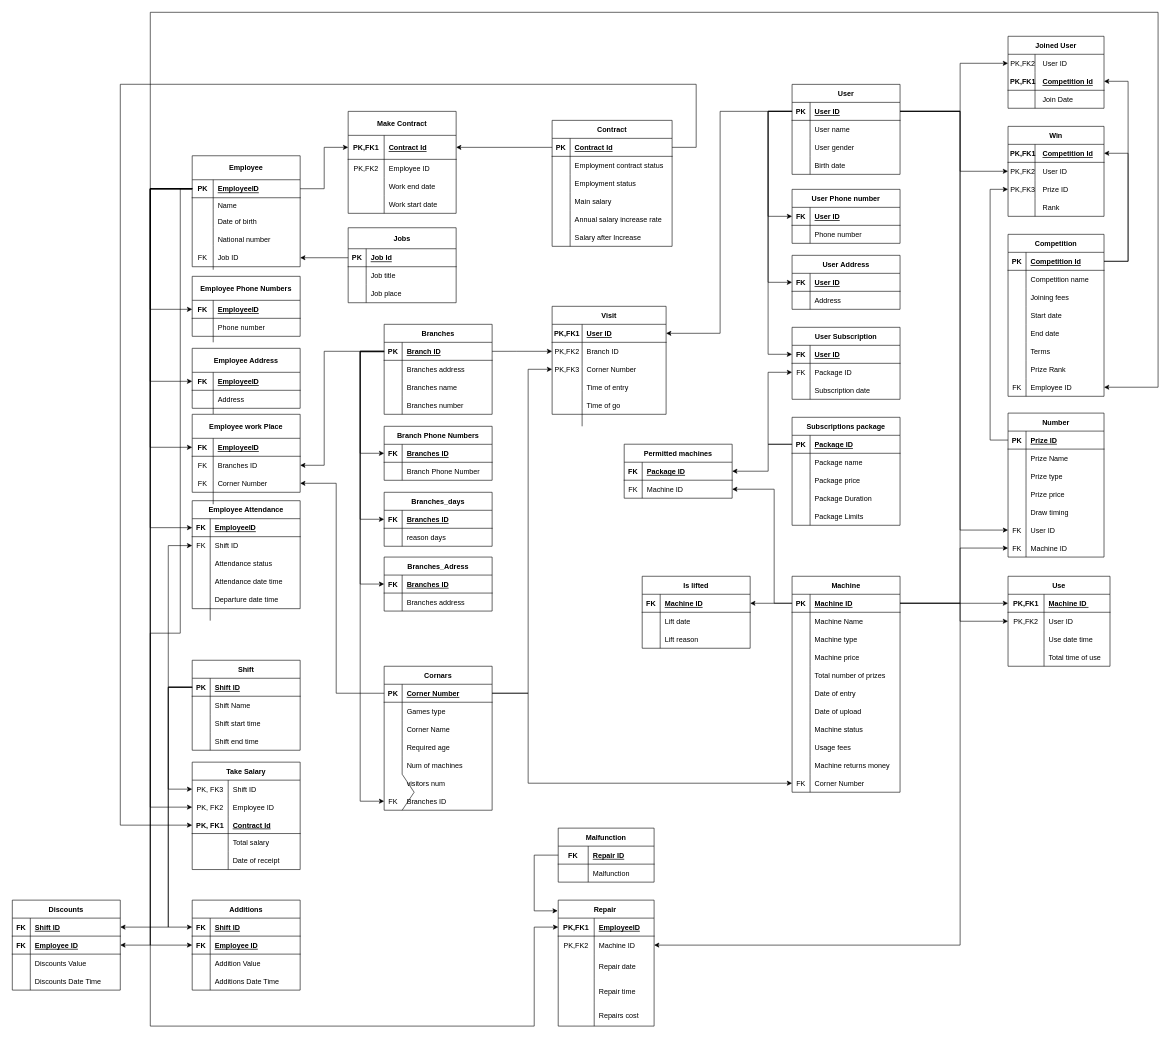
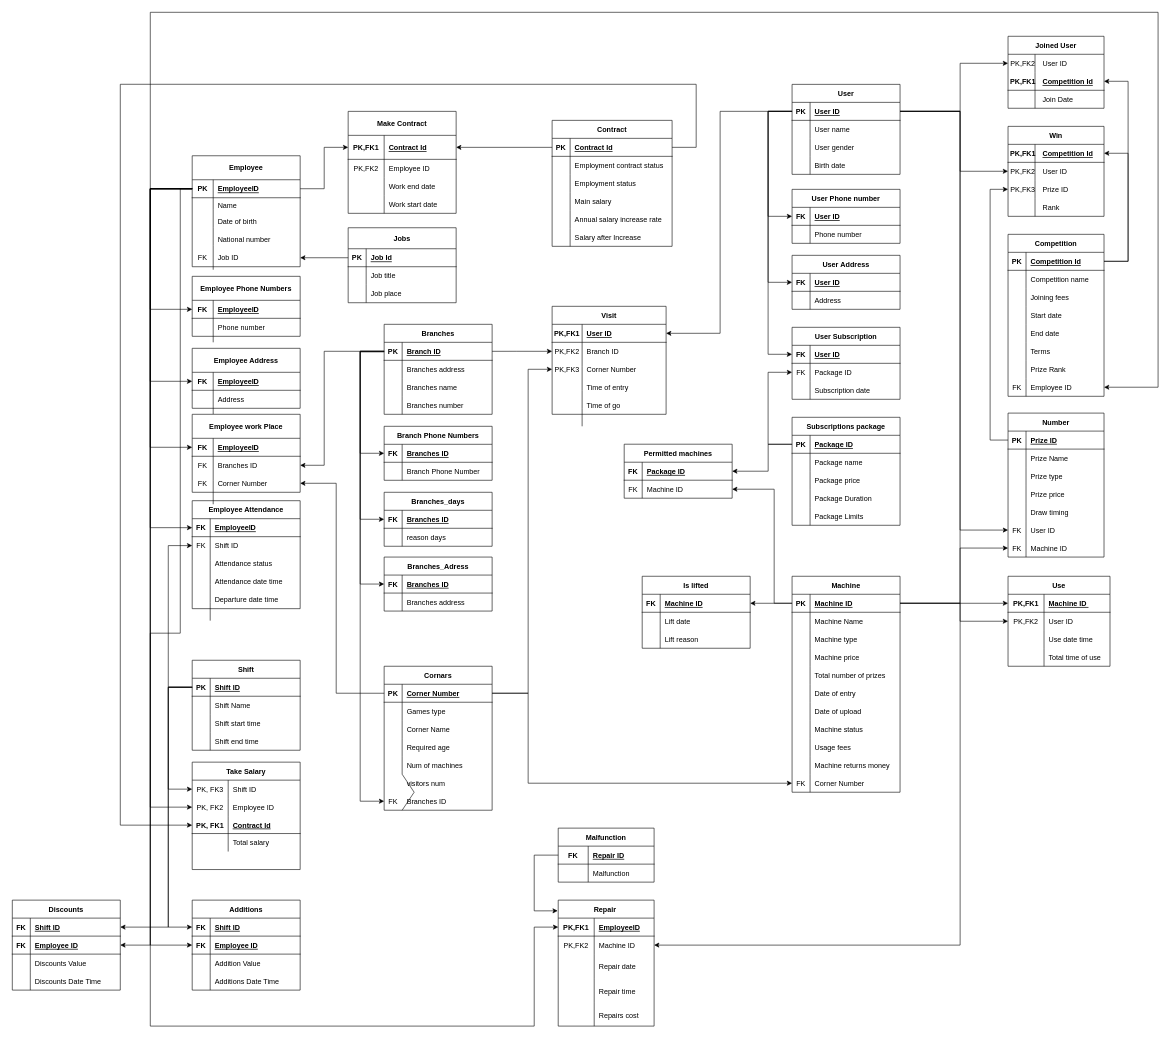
node "Date of receipt": removed
